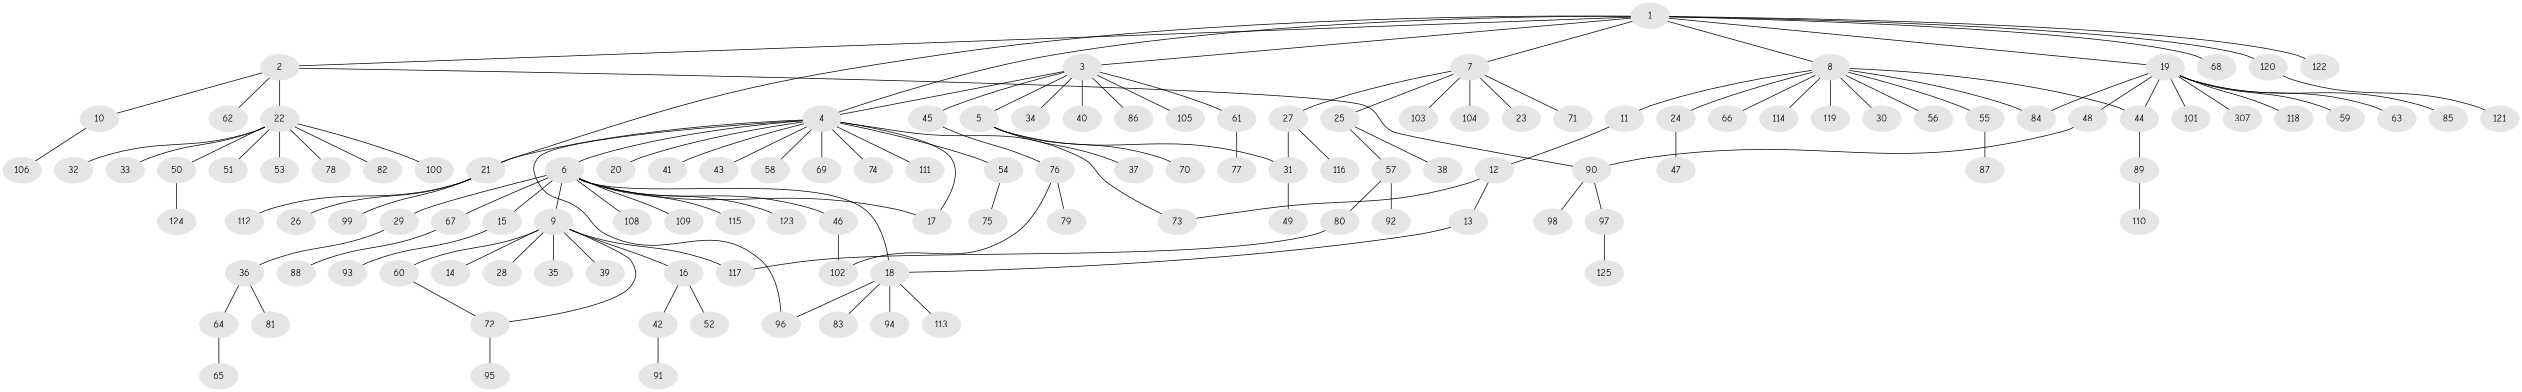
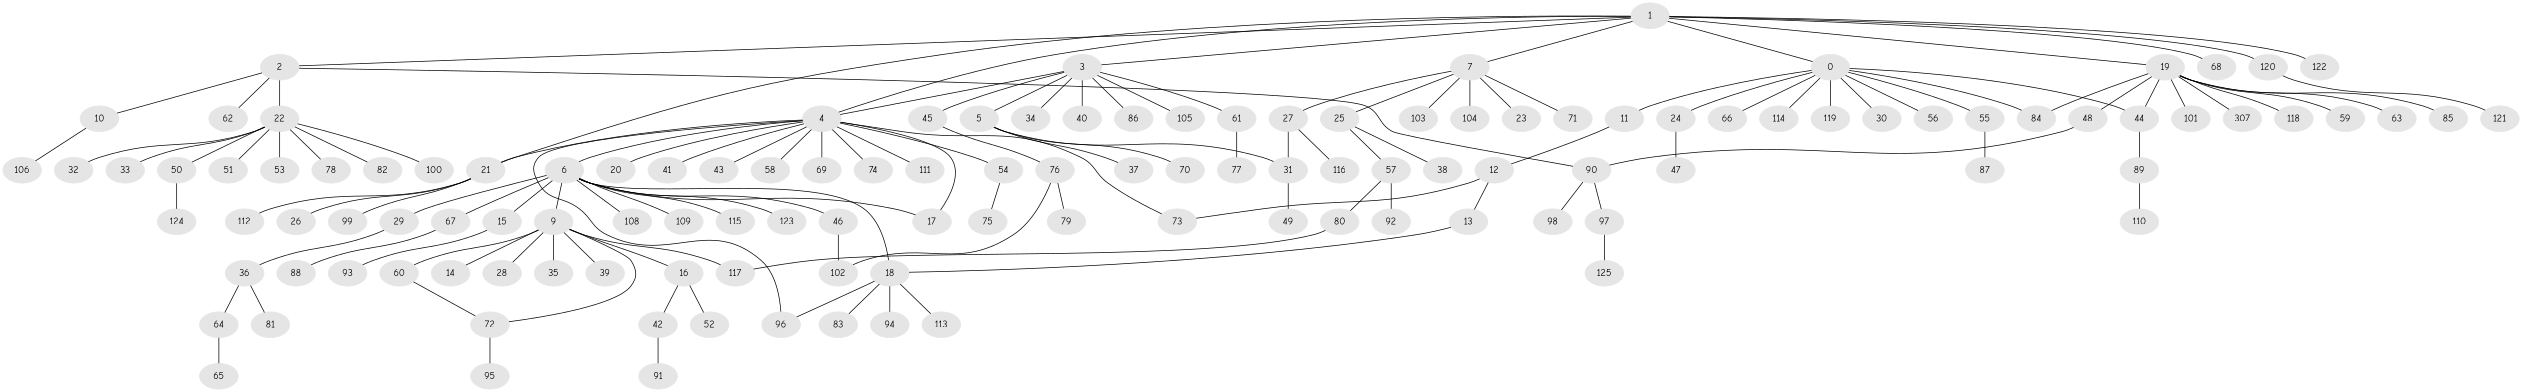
node "8": label "8" -> "0"
